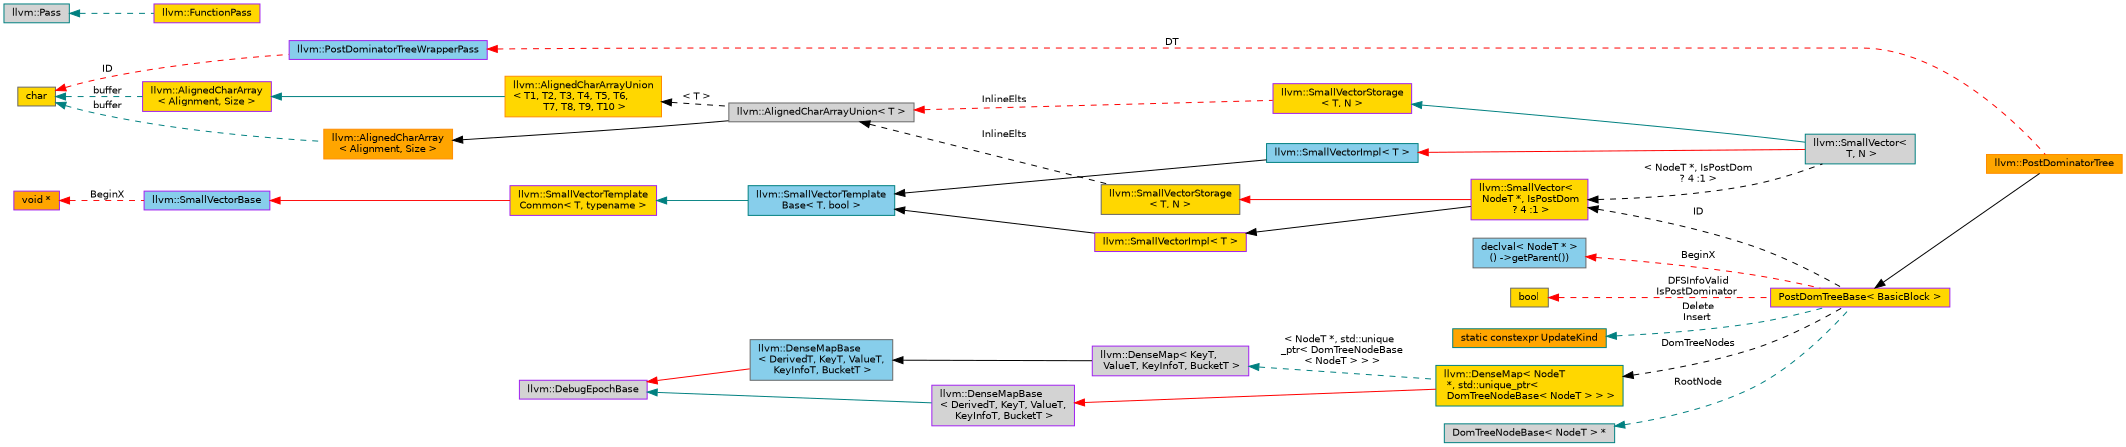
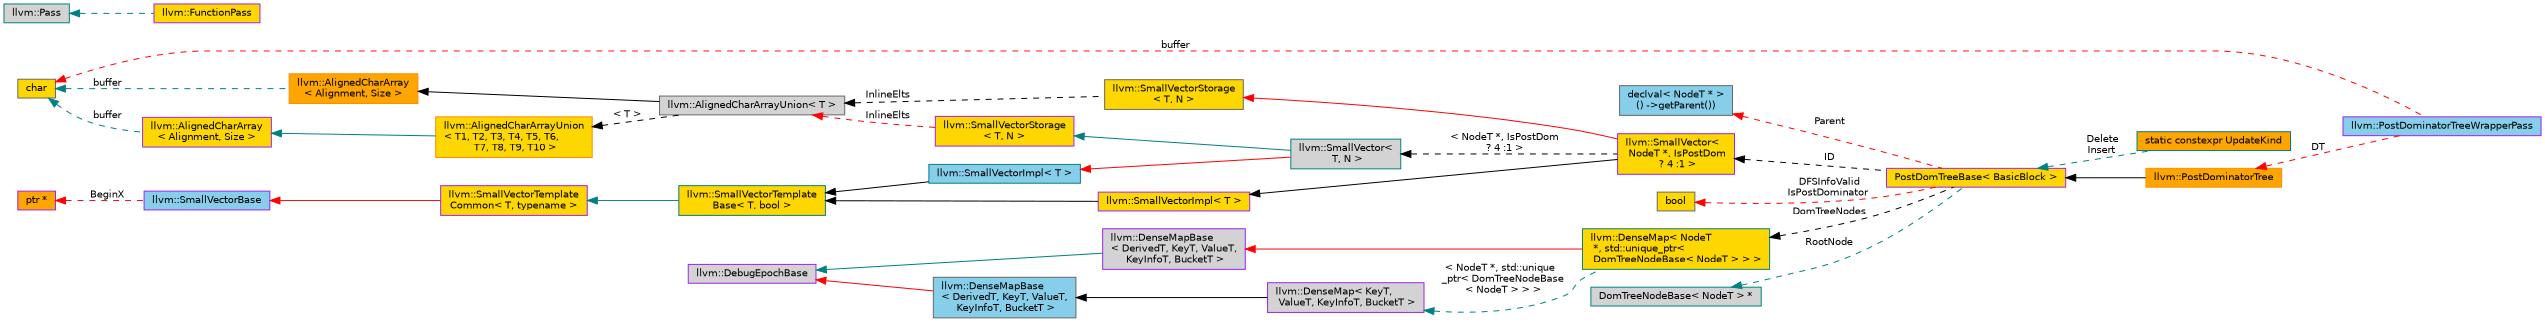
edge "llvm::PostDominatorTree" -> "llvm::PostDominatorTreeWrapperPass": reversed
edge "llvm::PostDominatorTreeWrapperPass" -> "char": label " ID" -> " buffer"
edge "llvm::SmallVector< T, N >" -> "llvm::SmallVector< NodeT *, IsPostDom ? 4 :1 >": reversed
node "void *": label "void *" -> "ptr *"
node "llvm::SmallVectorTemplate Base< T, bool >": fillcolor skyblue -> gold
edge "PostDomTreeBase< BasicBlock >" -> "declval< NodeT * > () ->getParent())": label " BeginX" -> " Parent"
edge "PostDomTreeBase< BasicBlock >" -> "static constexpr UpdateKind": reversed
